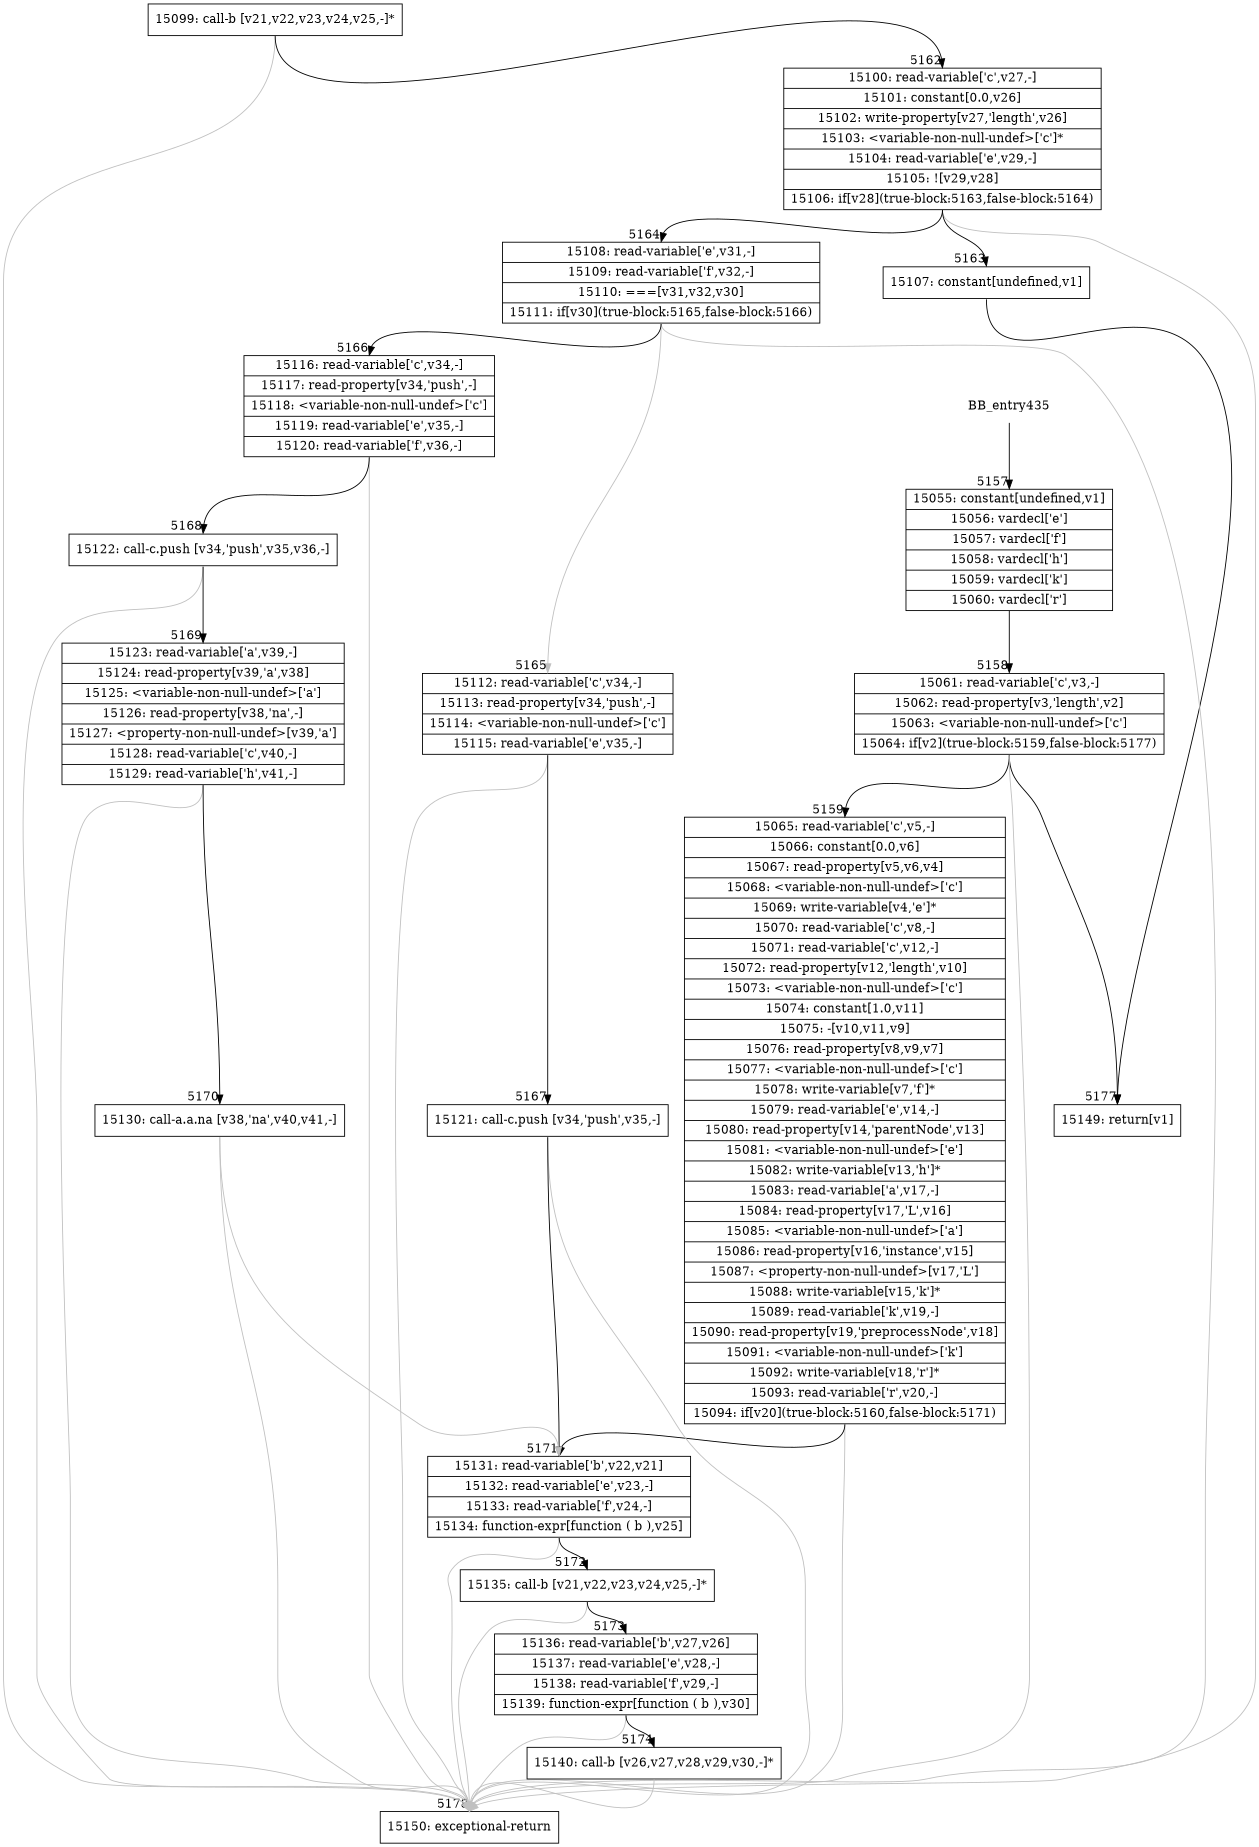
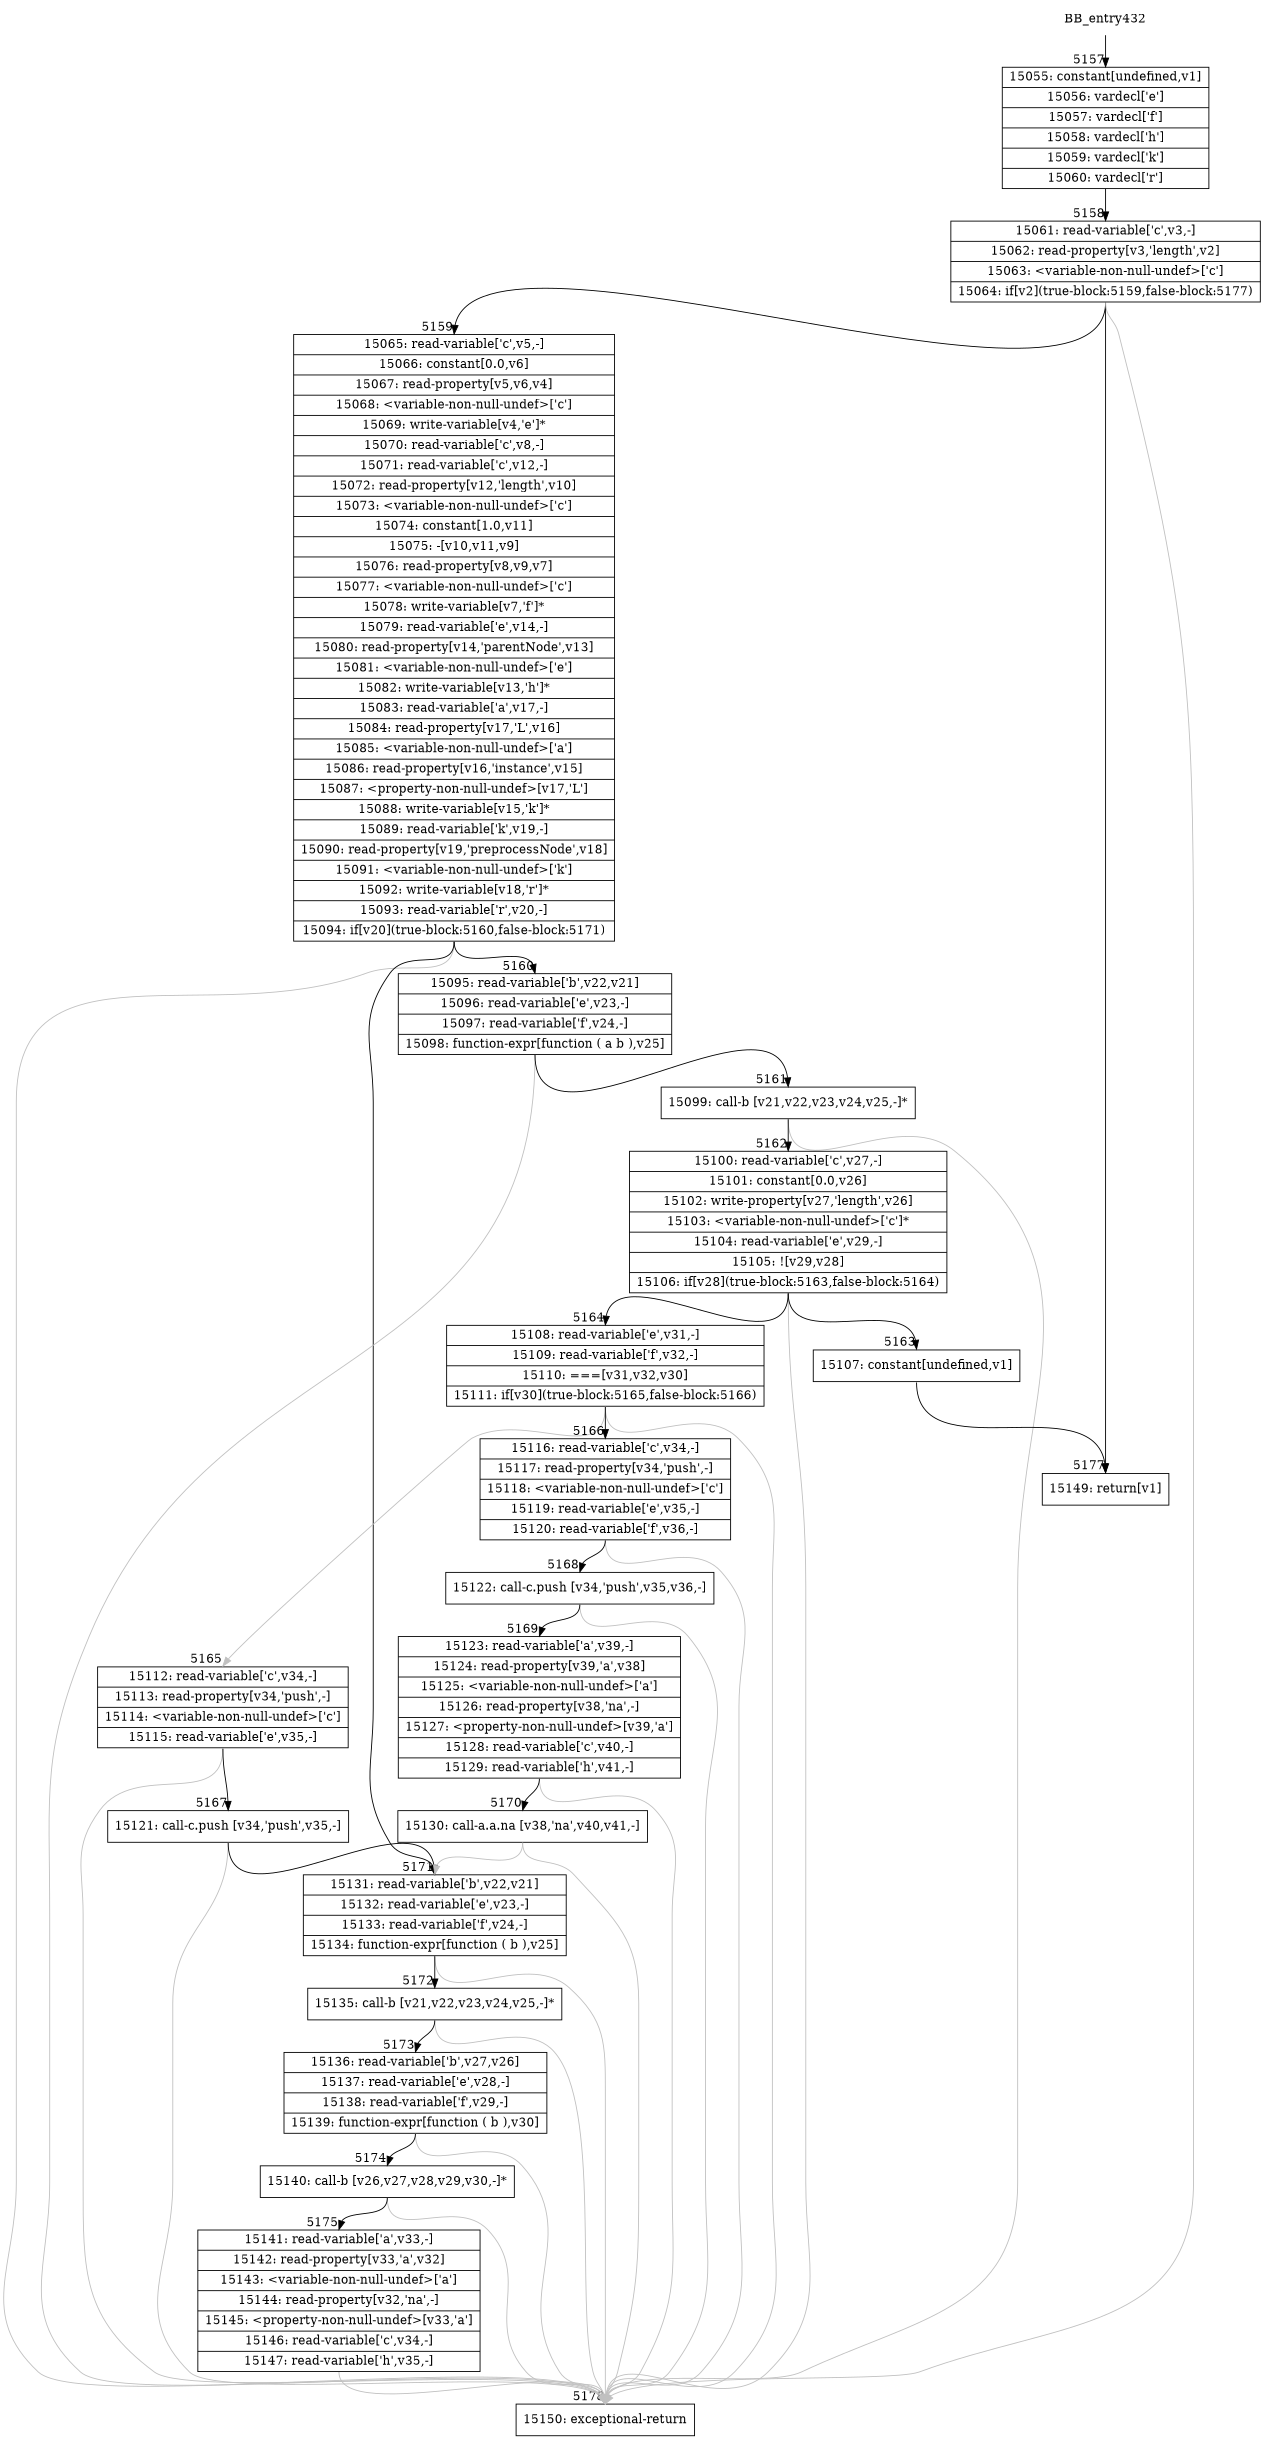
node "BB_entry435": label "BB_entry435" -> "BB_entry432"
node "15095: read-variable['b',v22,v21]": added
node "15141: read-variable['a',v33,-]": added
